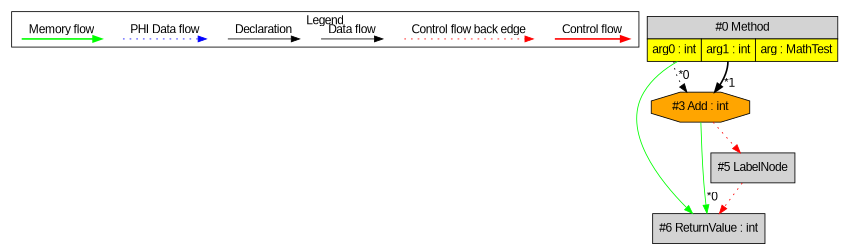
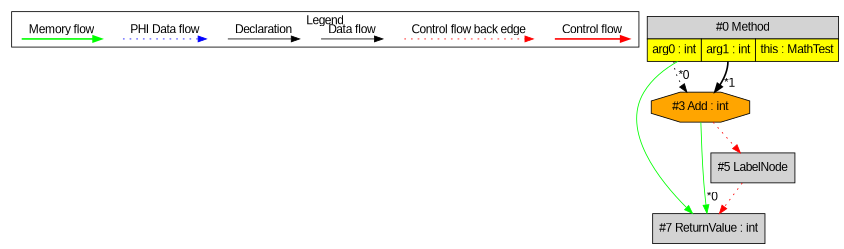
node "#0 Method": text "arg : MathTest" -> "this : MathTest"
node "#6 ReturnValue : int": label "#6 ReturnValue : int" -> "#7 ReturnValue : int"
